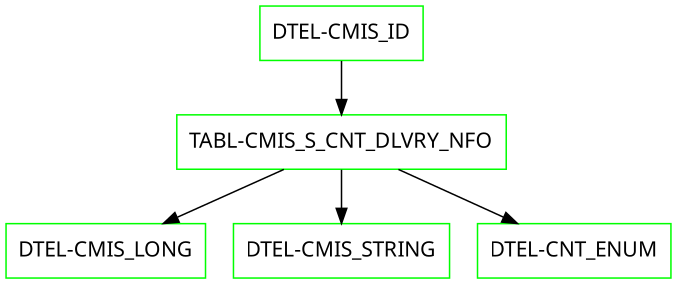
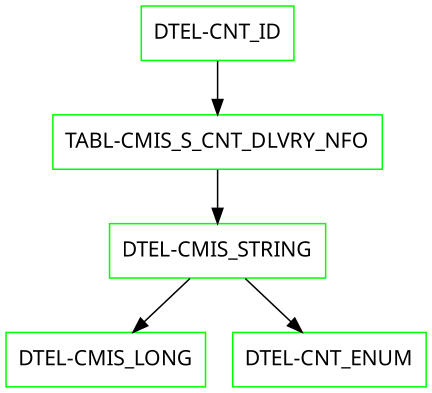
node "DTEL-CMIS_ID": label "DTEL-CMIS_ID" -> "DTEL-CNT_ID"
edge "TABL-CMIS_S_CNT_DLVRY_NFO" -> "DTEL-CMIS_LONG": now "DTEL-CMIS_STRING" -> "DTEL-CMIS_LONG"
edge "TABL-CMIS_S_CNT_DLVRY_NFO" -> "DTEL-CNT_ENUM": now "DTEL-CMIS_STRING" -> "DTEL-CNT_ENUM"
